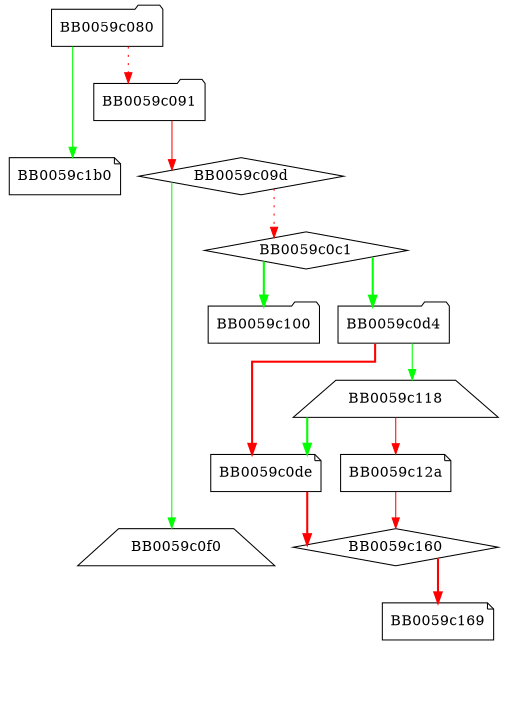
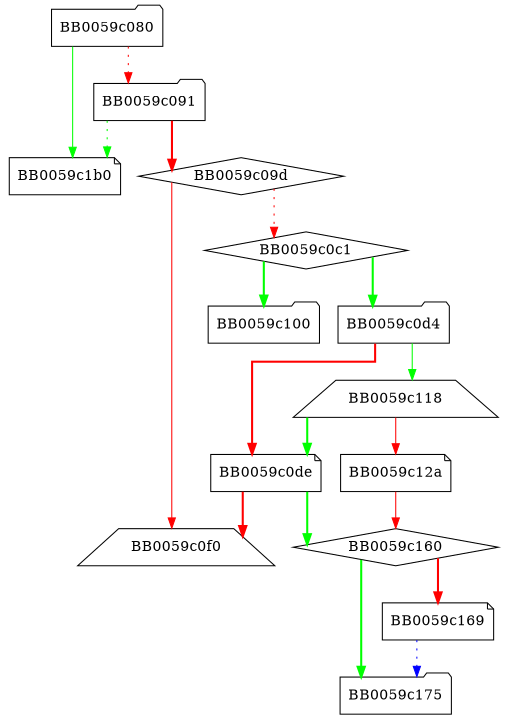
edge "BB0059c091" -> "BB0059c1b0": added
edge "BB0059c091" -> "BB0059c09d": style solid -> bold
edge "BB0059c09d" -> "BB0059c0f0": color green -> red
edge "BB0059c0de" -> "BB0059c0f0": added
edge "BB0059c0de" -> "BB0059c160": color red -> green
node "BB0059c175": added
